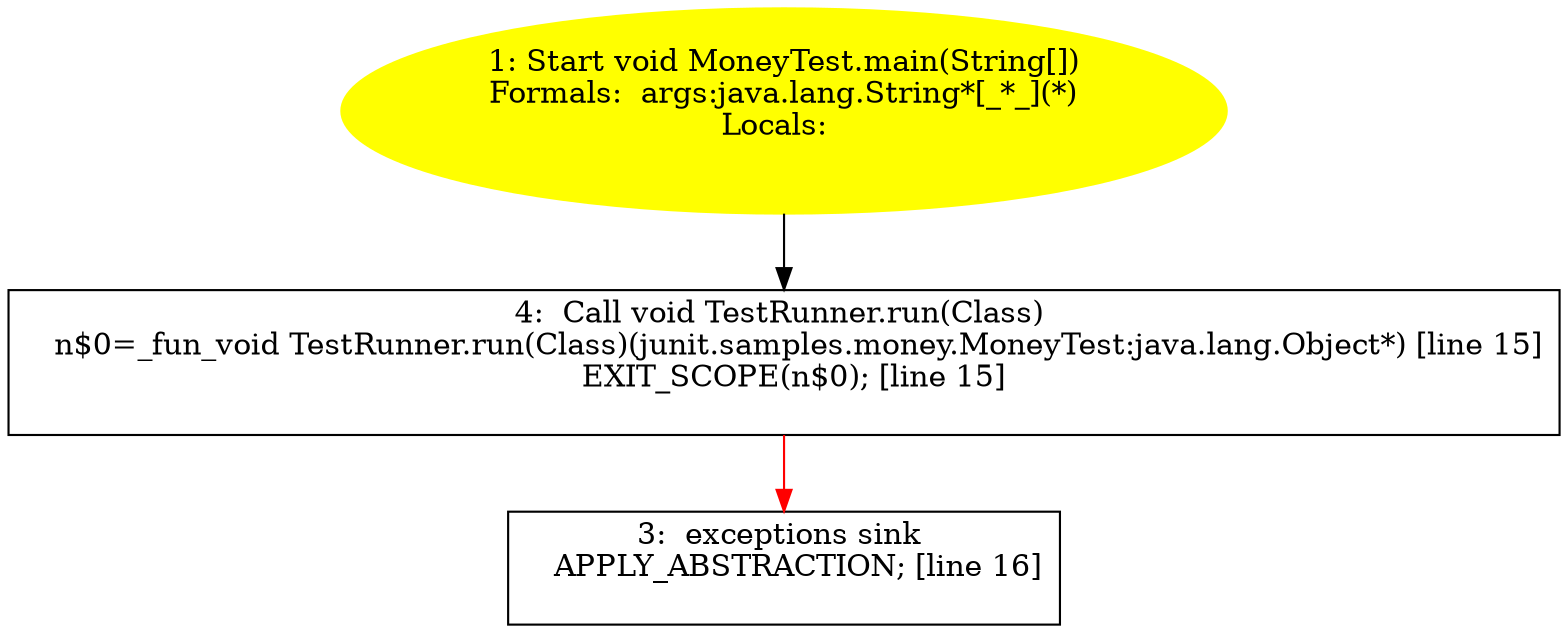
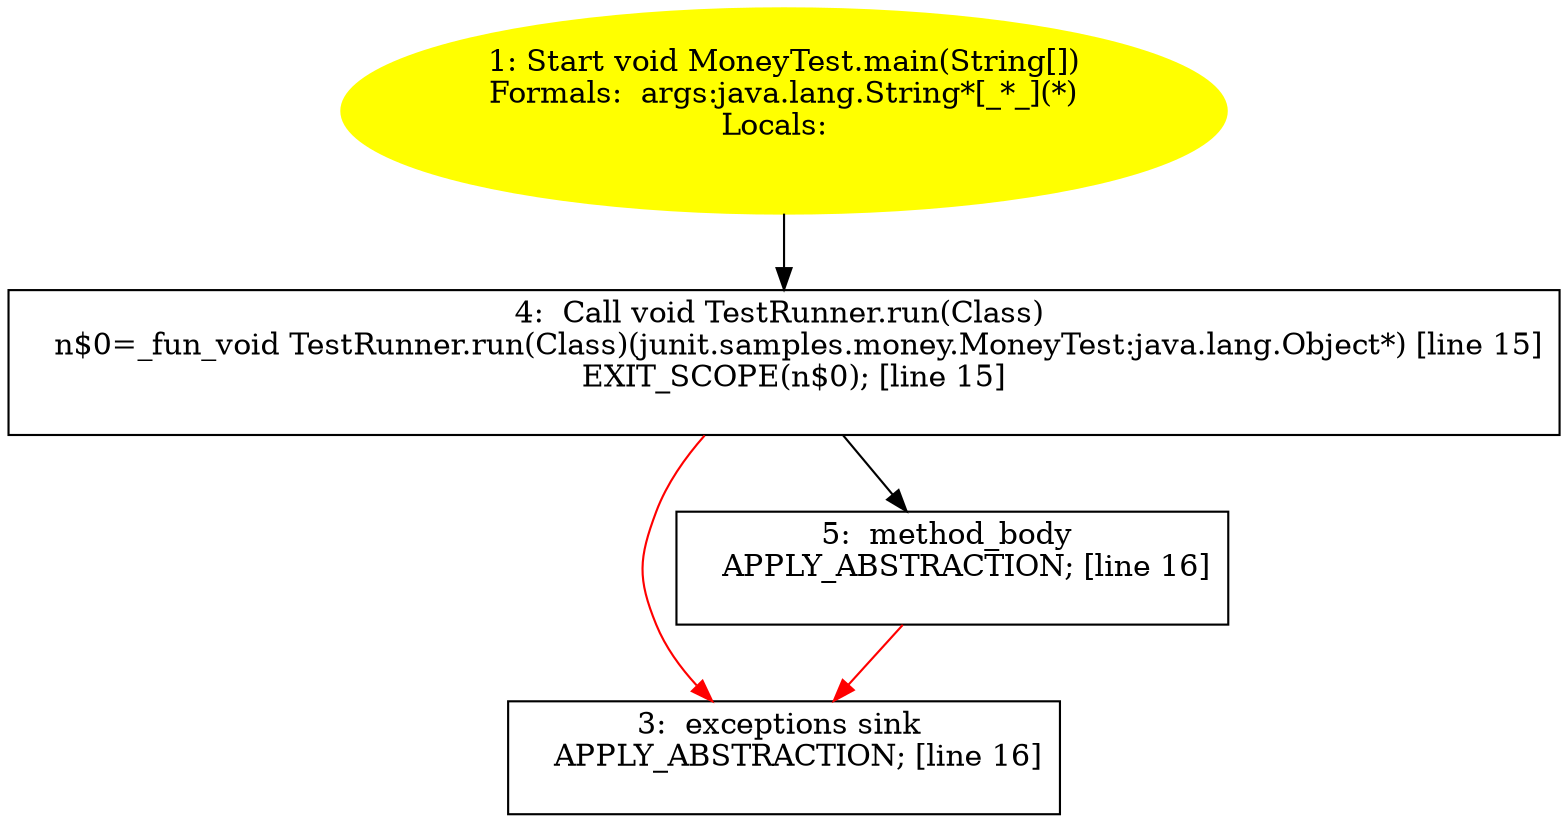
node "5:  method_body APPLY_ABSTRACTION; [line 16]": added
